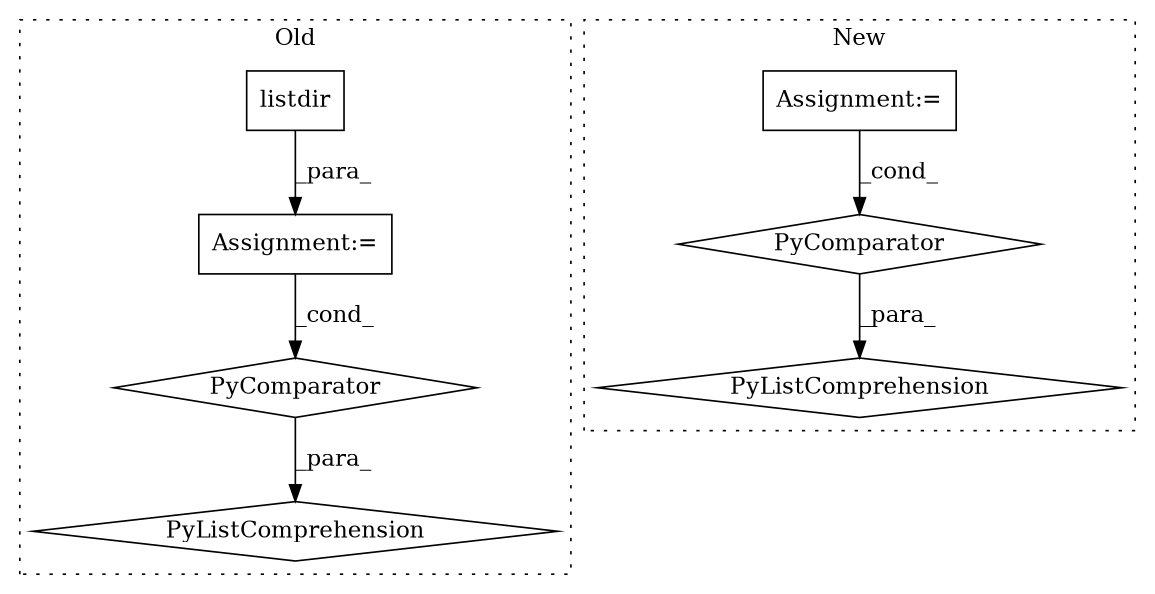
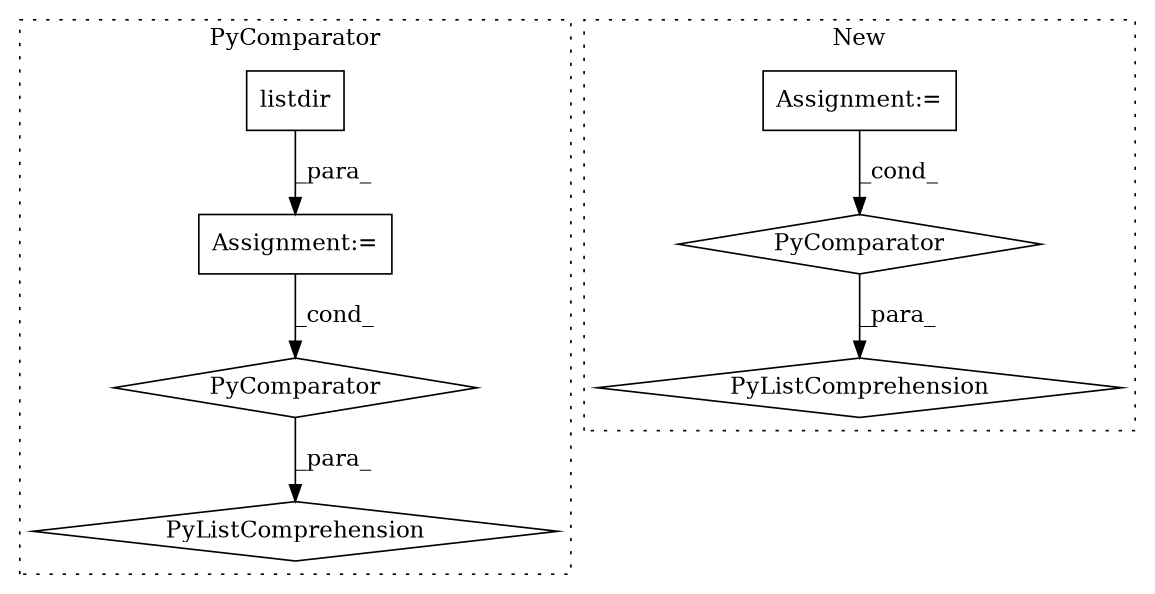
cluster "Old": label "Old" -> "PyComparator"
